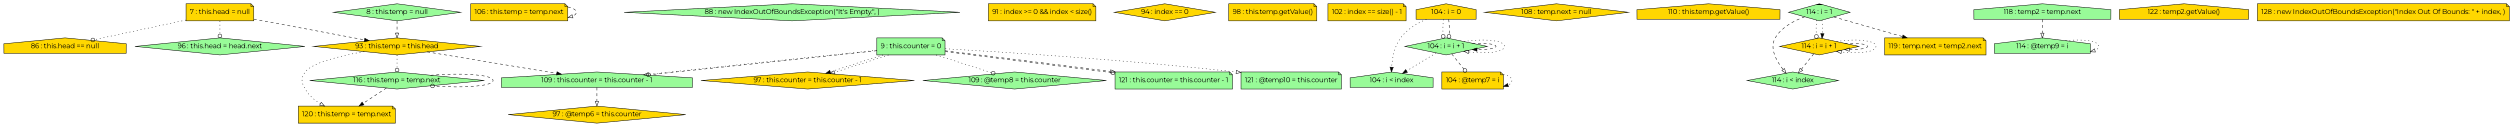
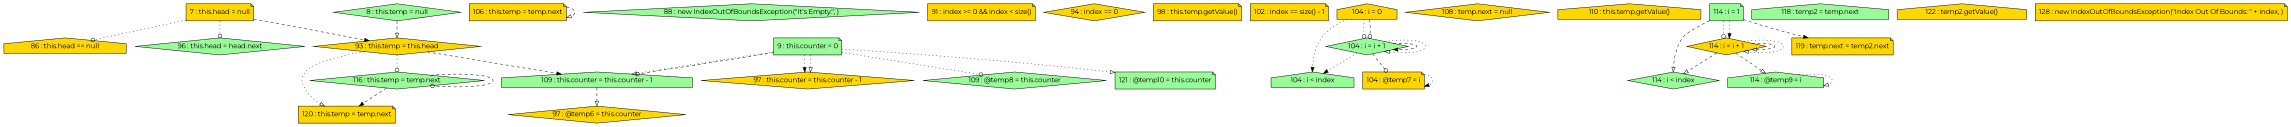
node "114 : i = 1": shape diamond -> note
edge "118 : temp2 = temp.next" -> "114 : @temp9 = i": now "114 : i = i + 1" -> "114 : @temp9 = i"
node "121 : this.counter = this.counter - 1": removed
